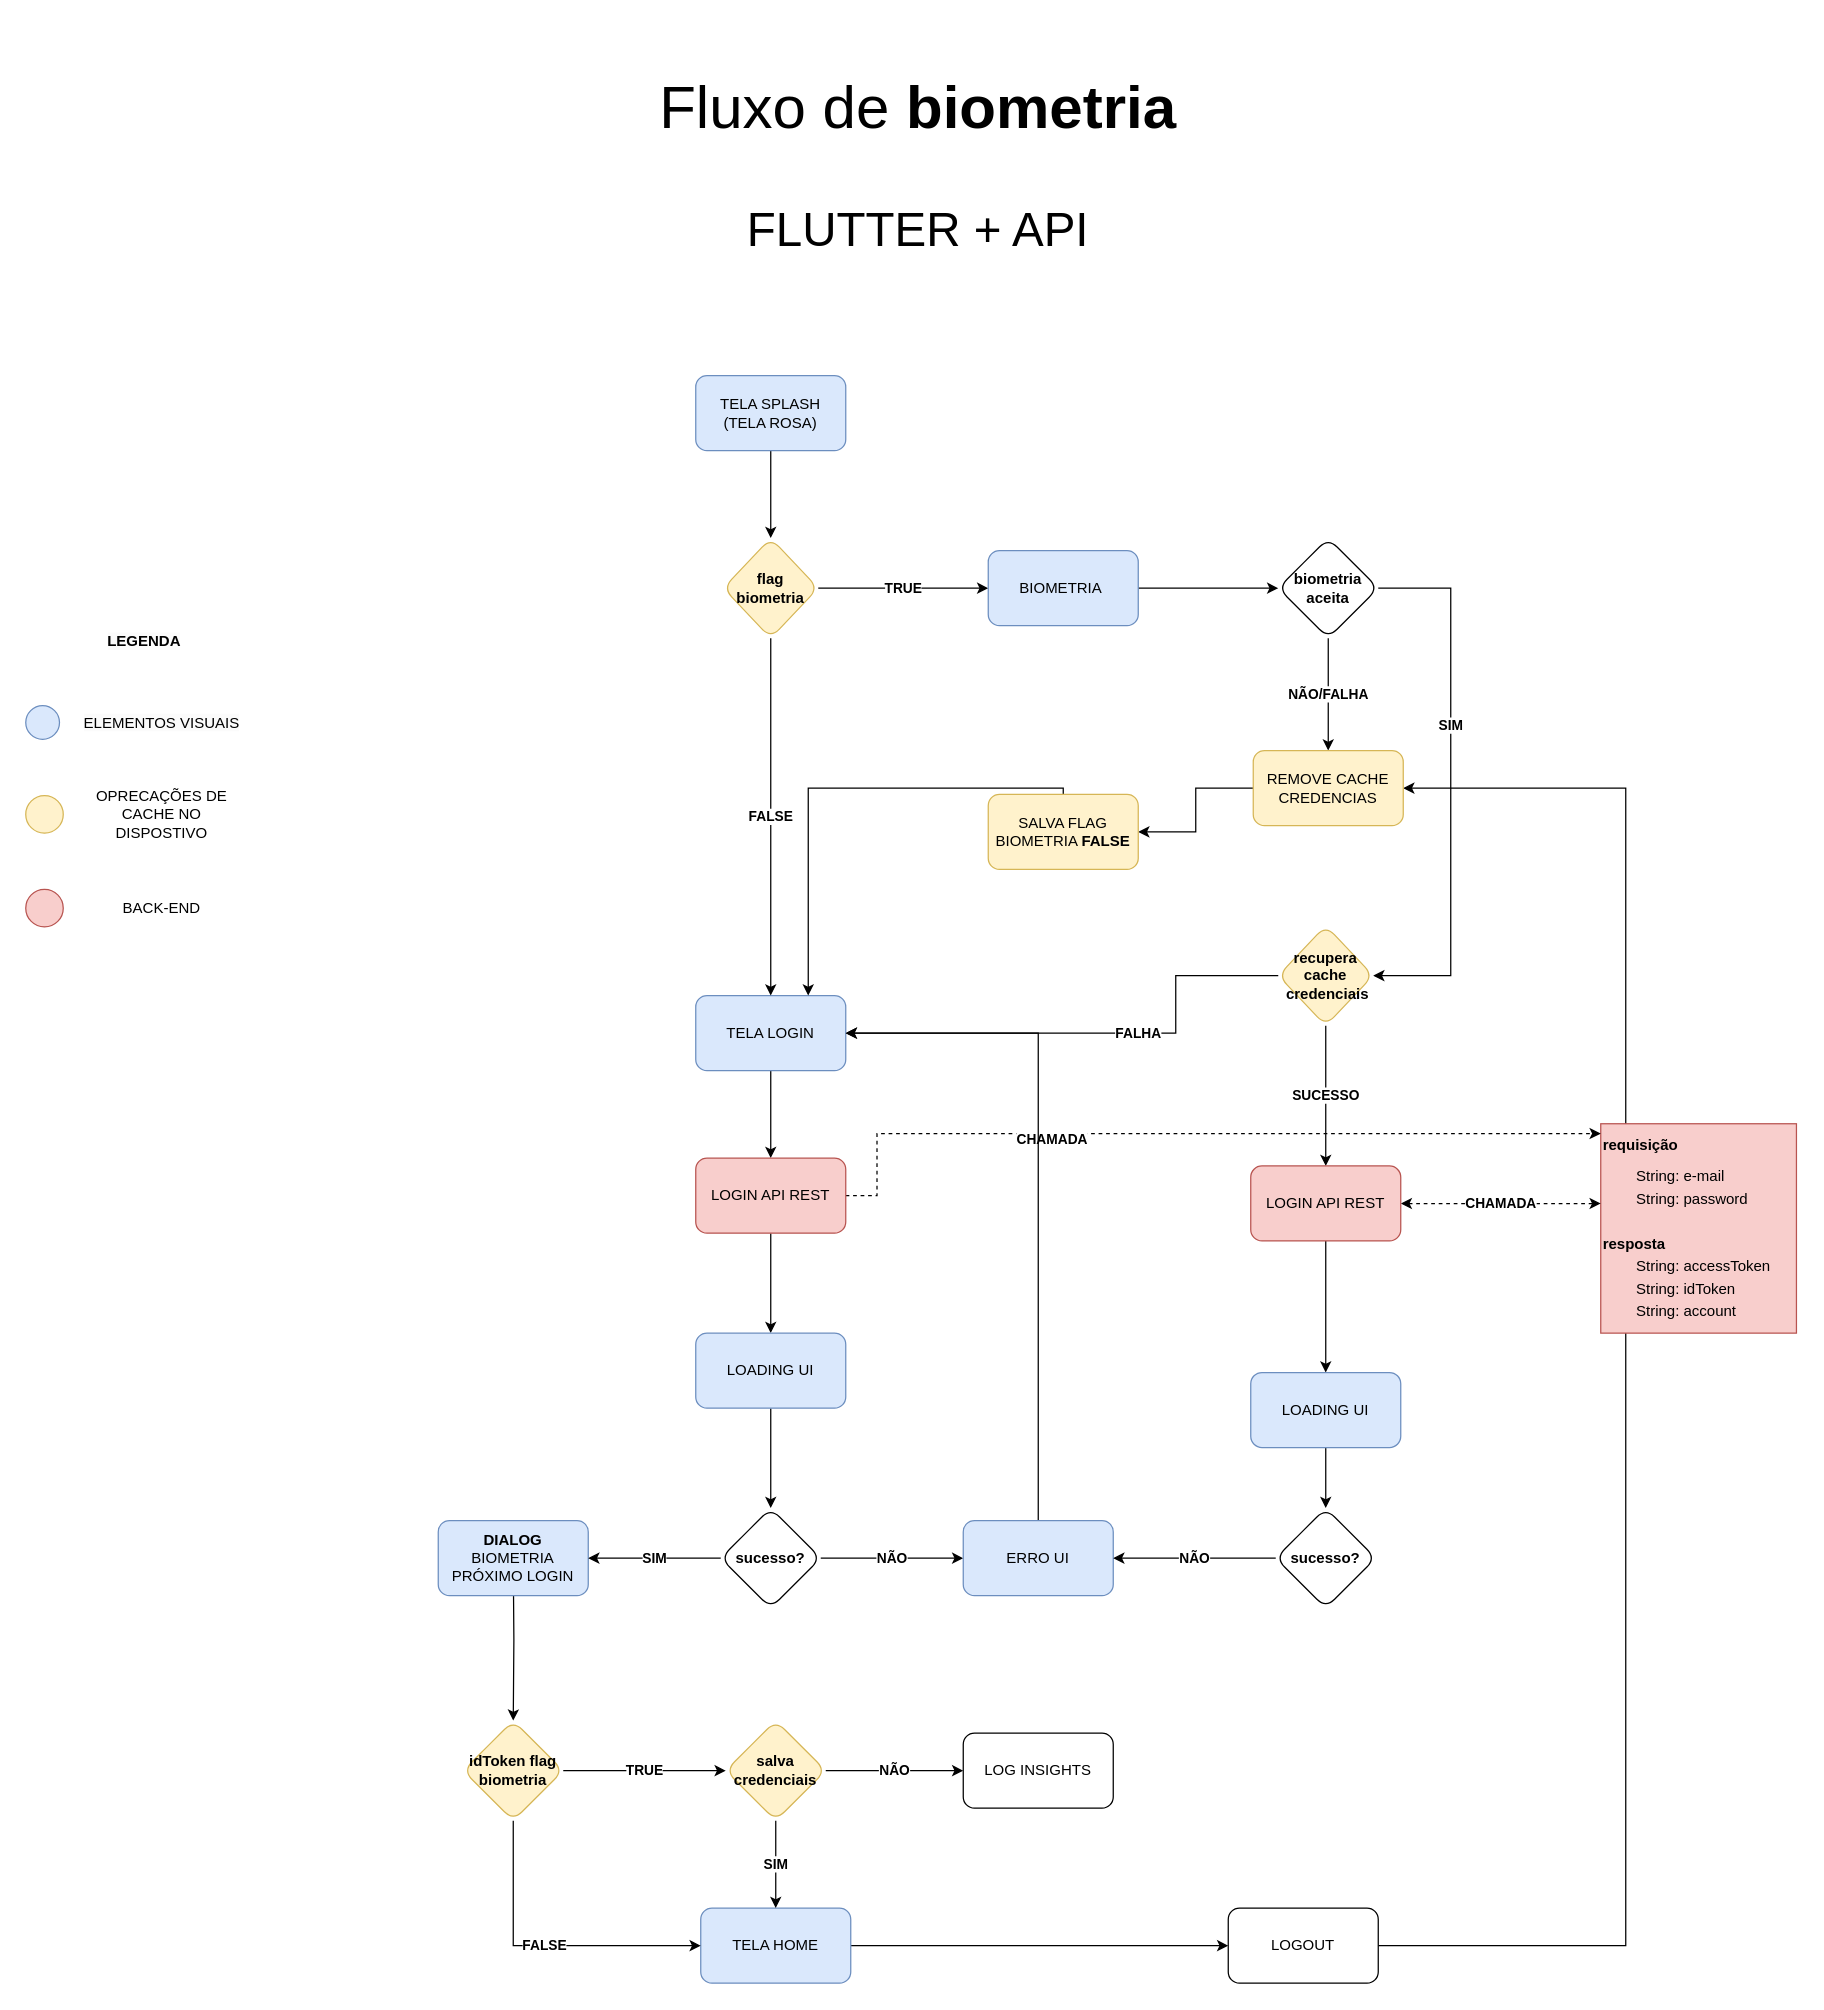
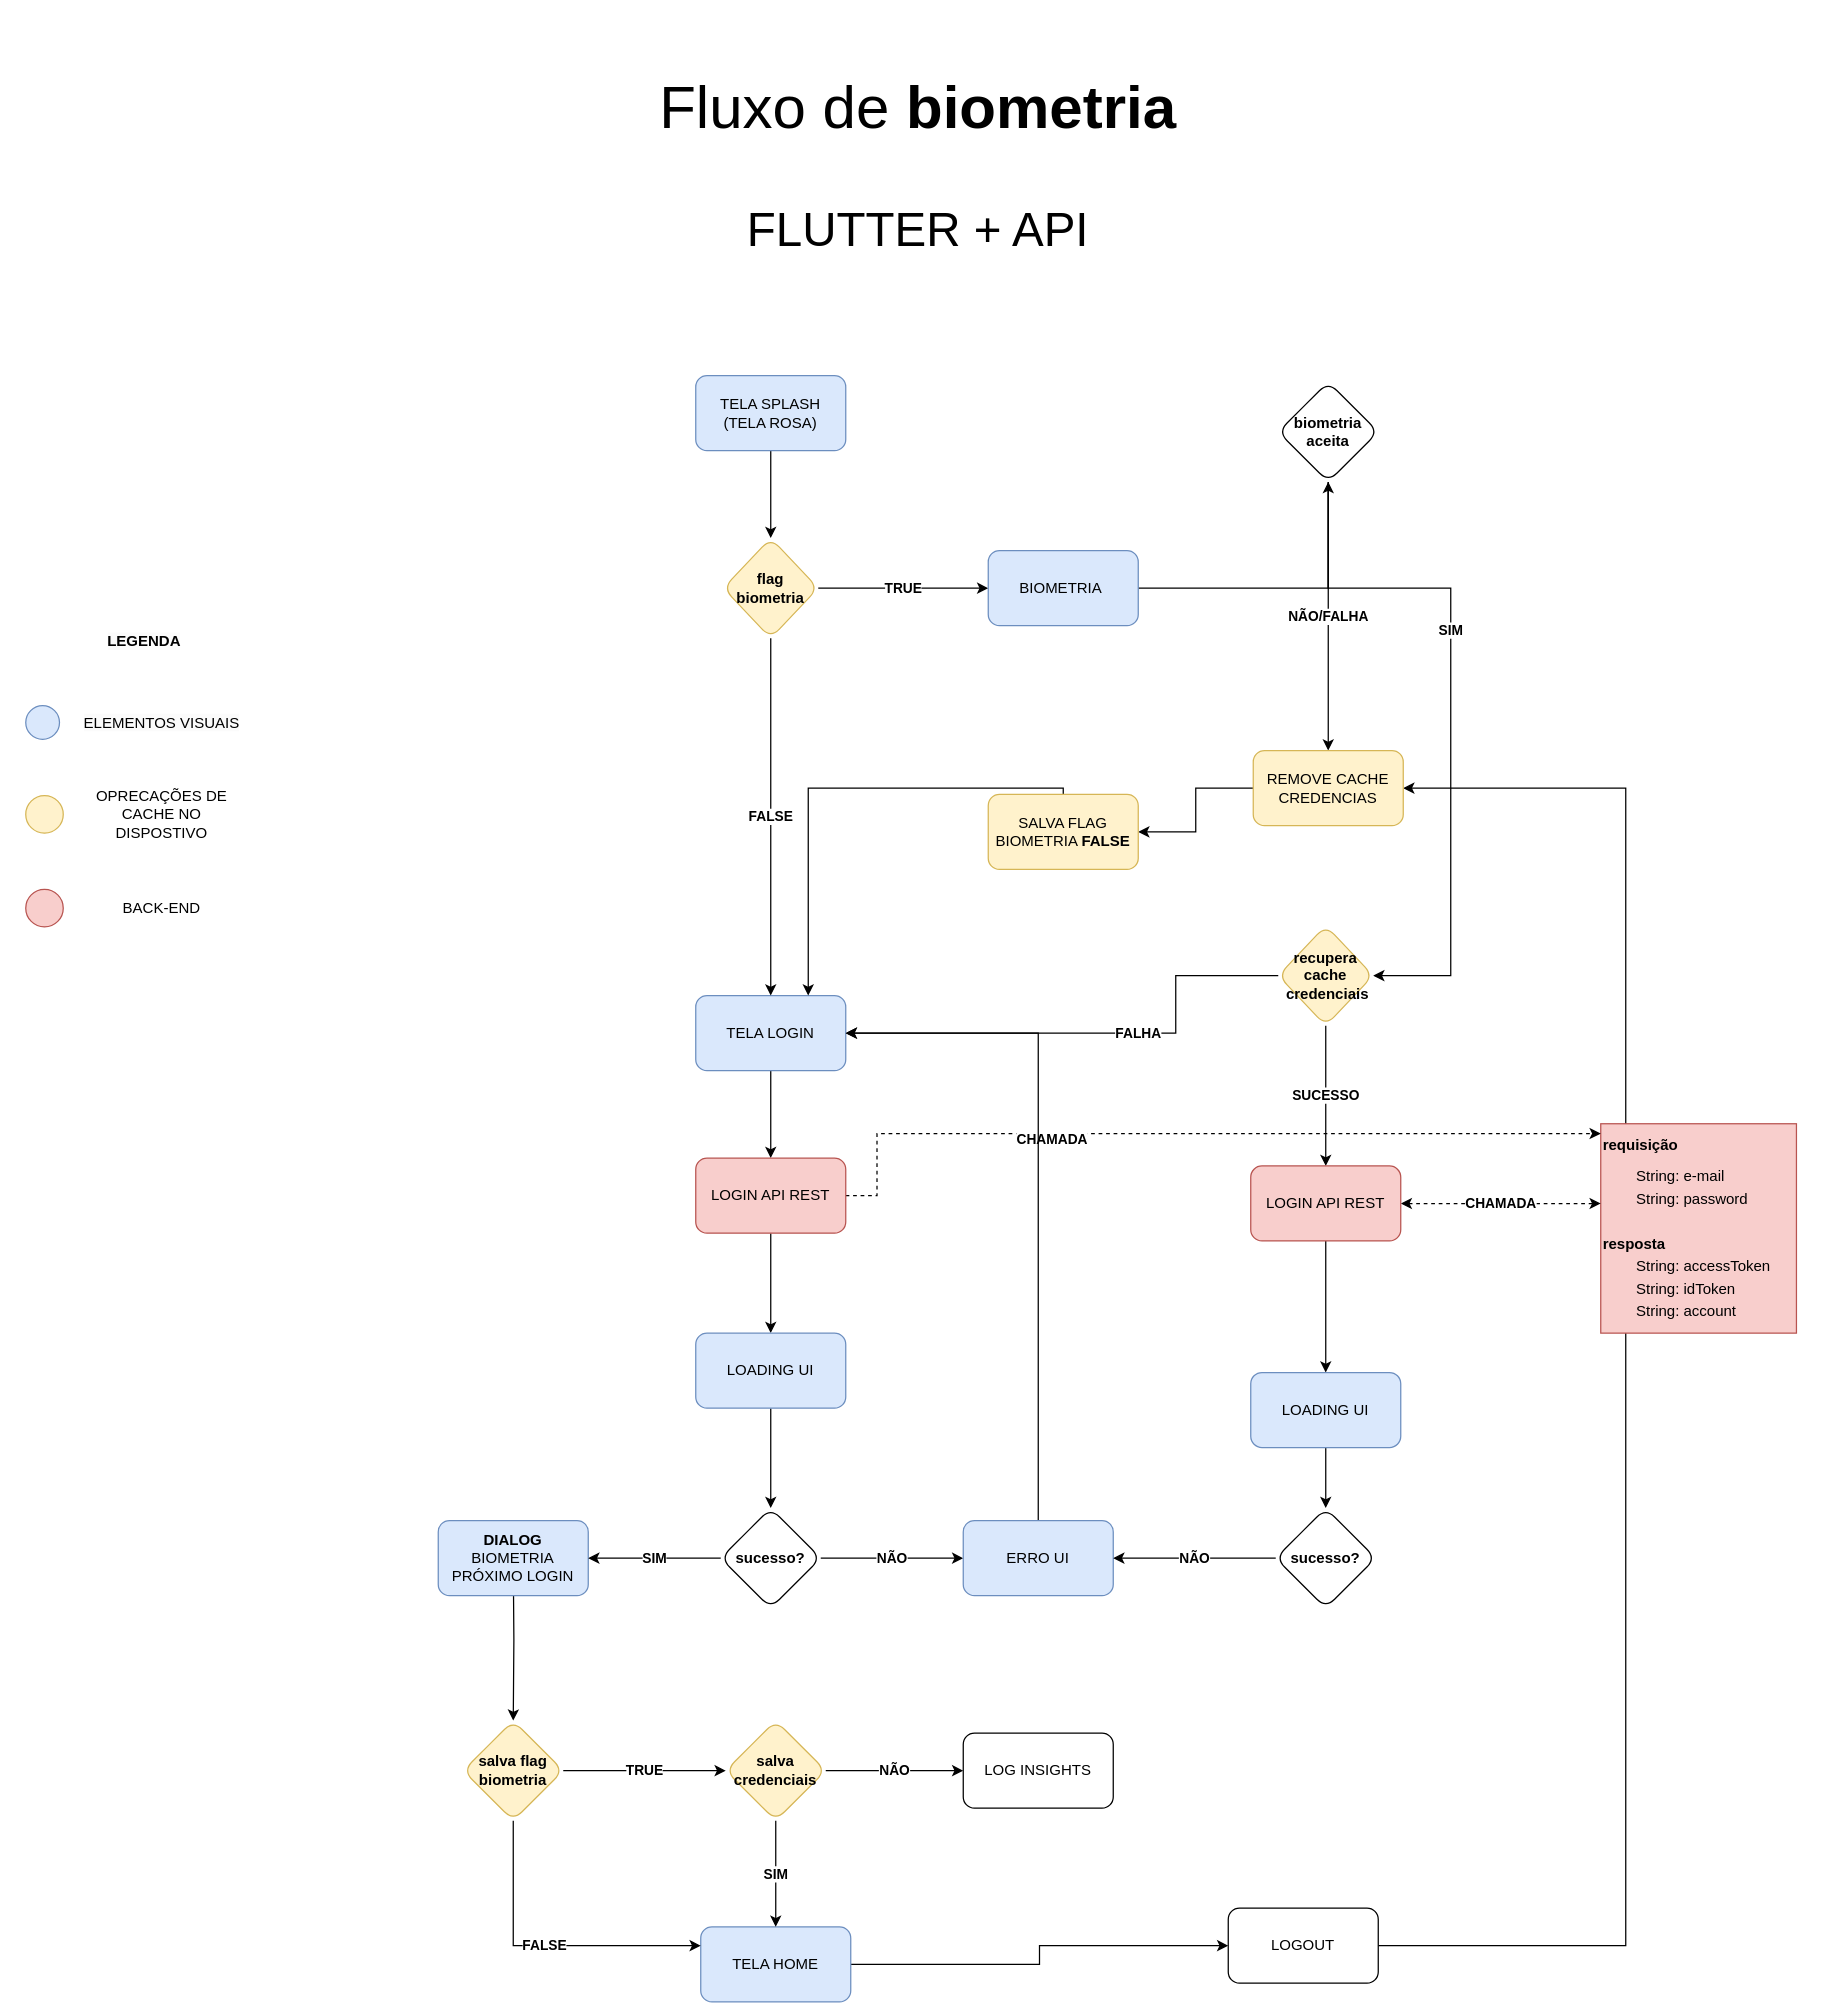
node "biometria aceita": moved (1328, 588) -> (1328, 432)
node "idToken flag biometria": label "idToken flag biometria" -> "salva flag biometria"
node "TELA HOME": moved (776, 1946) -> (776, 1964)
